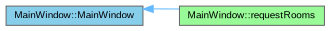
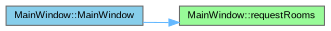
edge "MainWindow::requestRooms" -> "MainWindow::MainWindow": reversed
